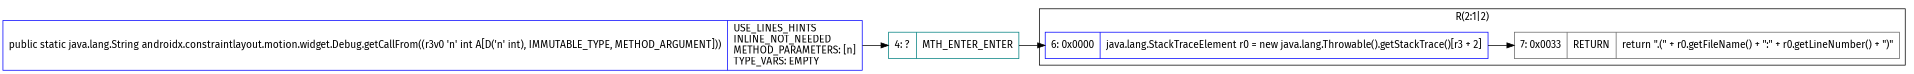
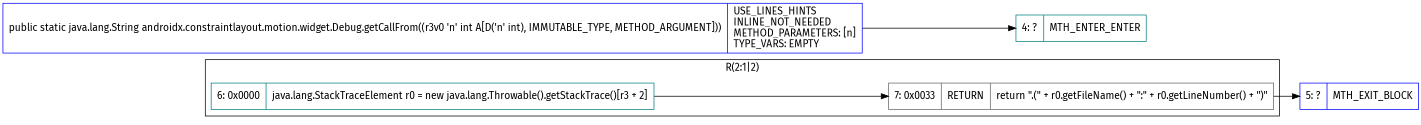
edge "4: ?" -> "6: 0x0000": removed
node "6: 0x0000": color blue -> teal
node "5: ?": added
